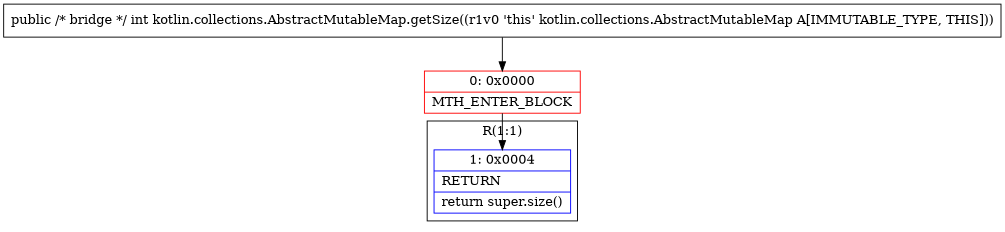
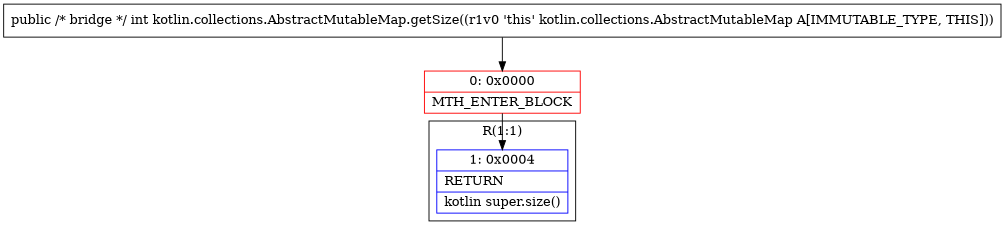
node "1: 0x0004": text "return super.size()" -> "kotlin super.size()"
